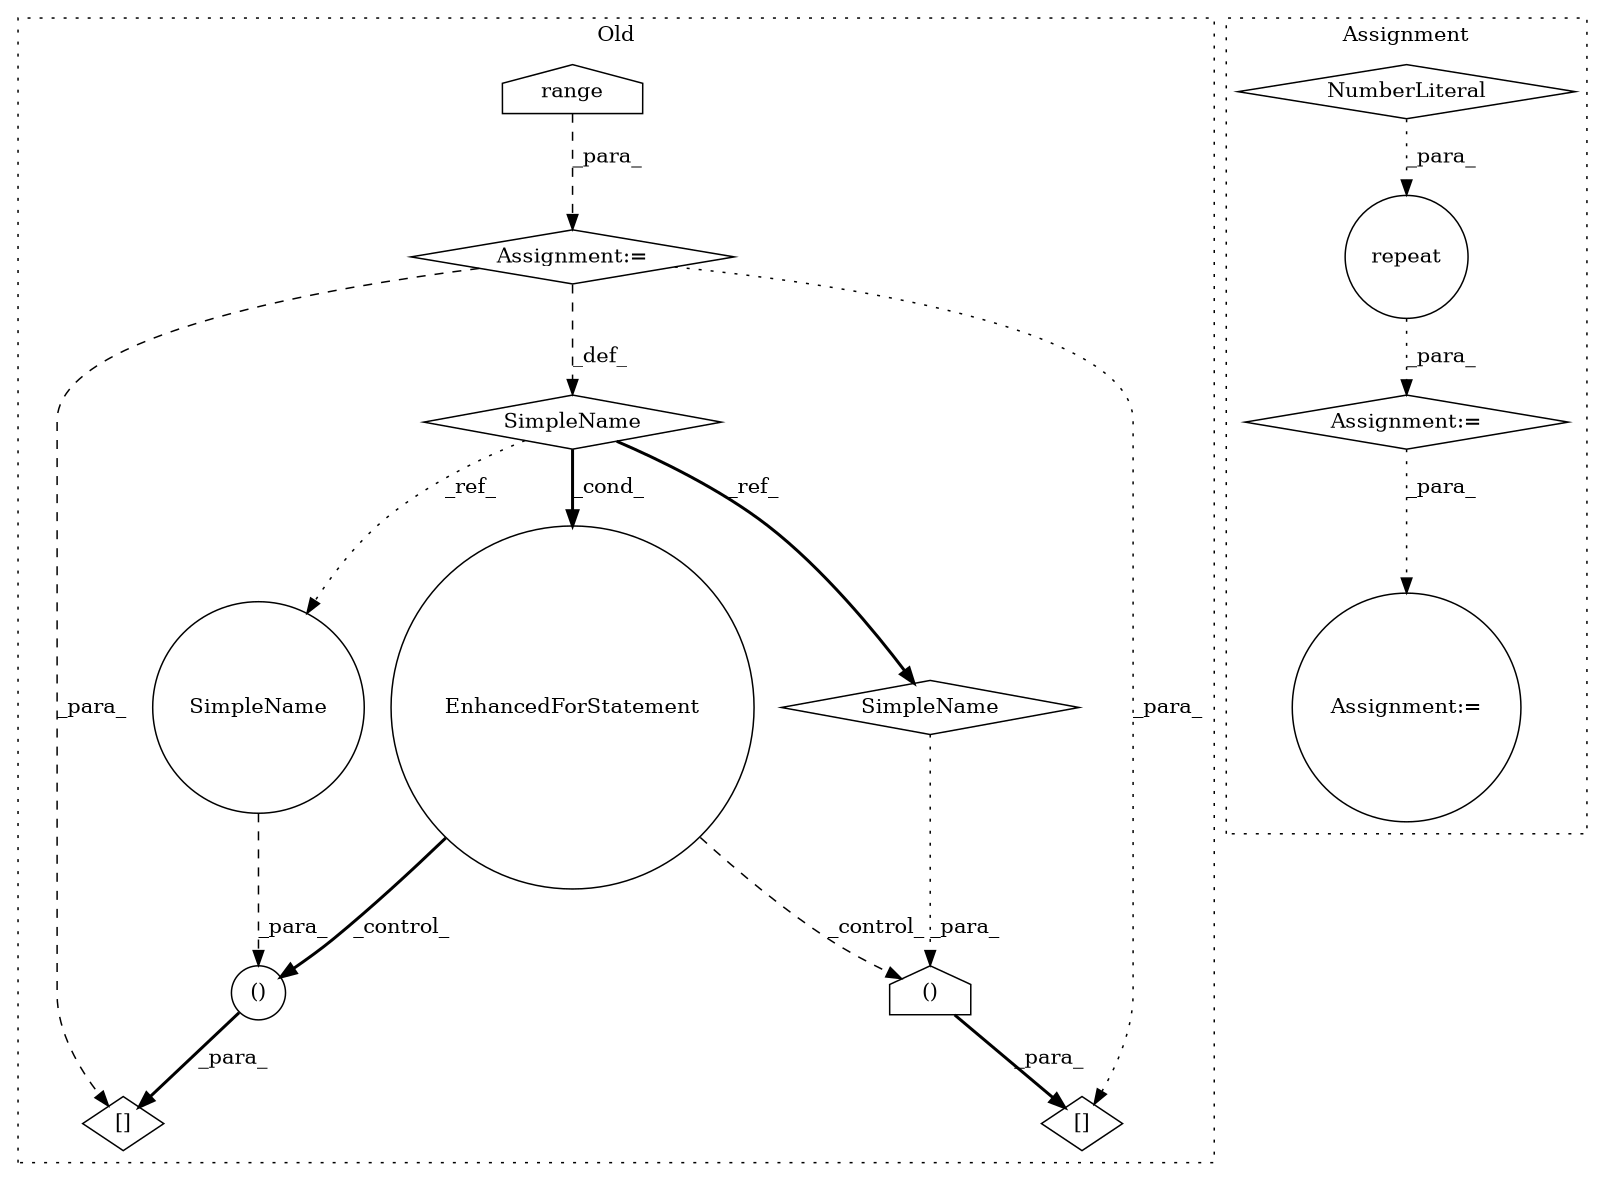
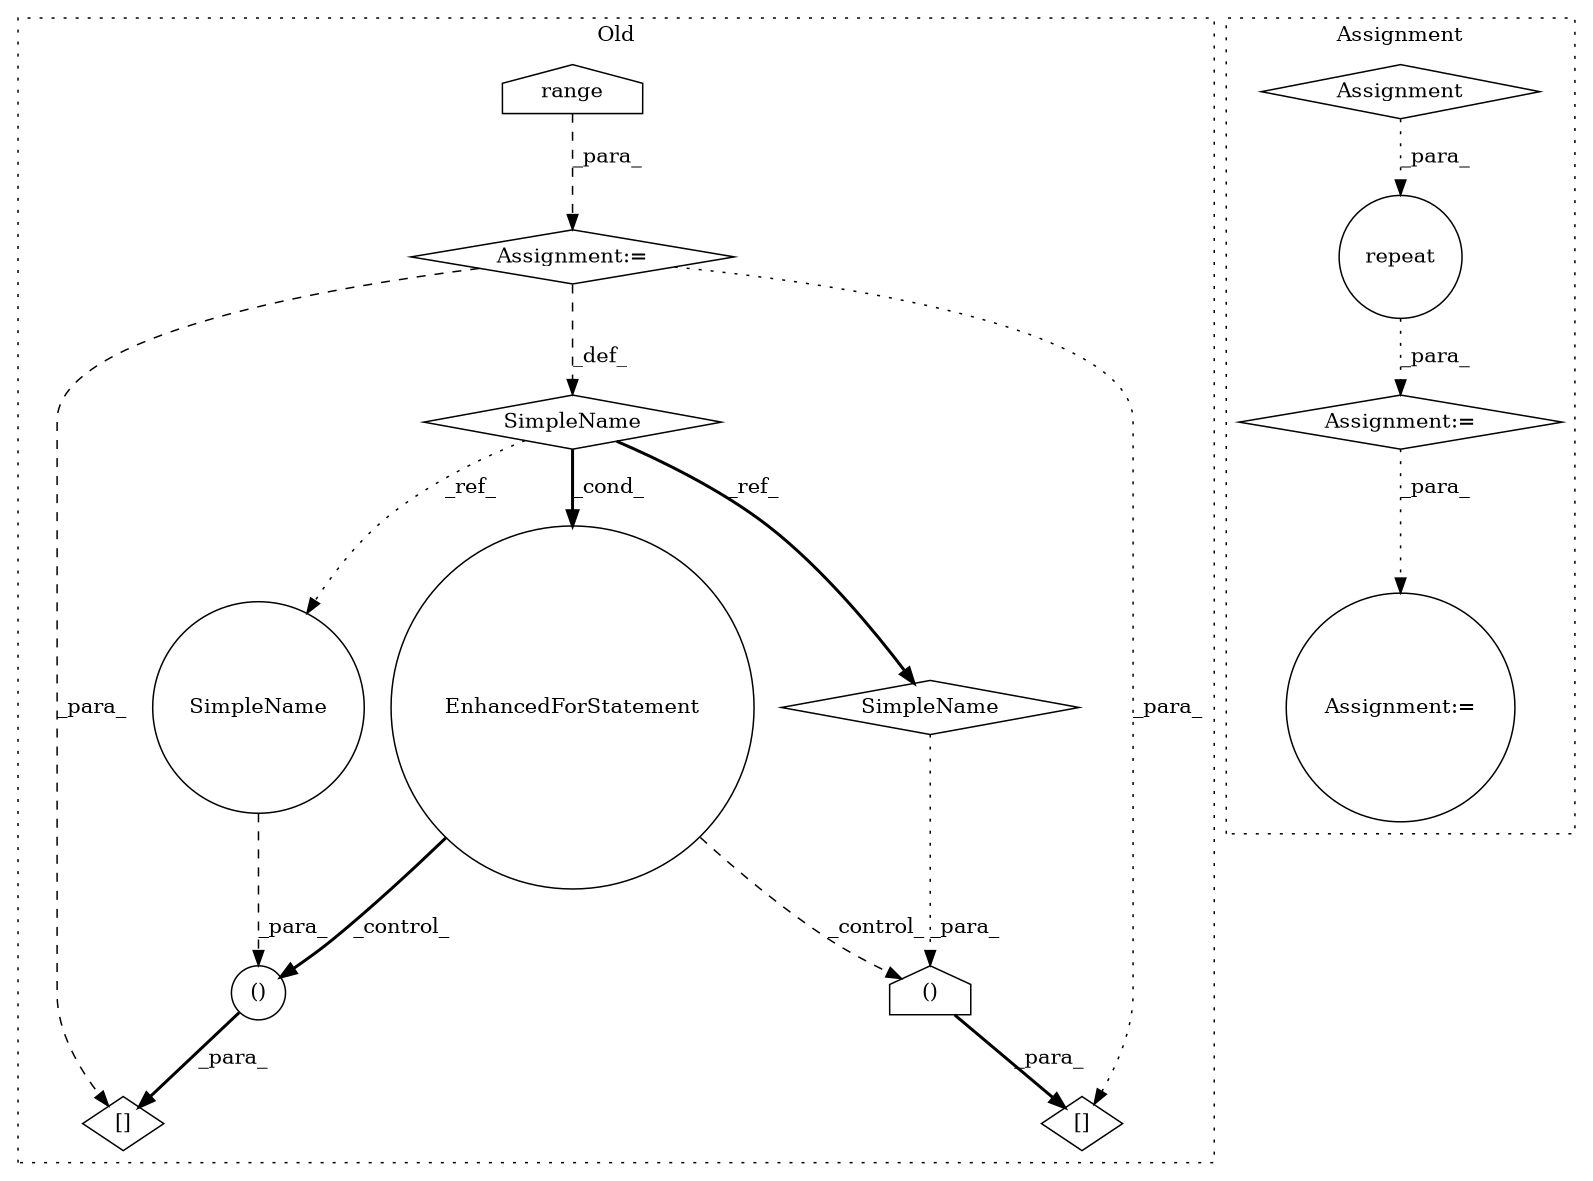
node "NumberLiteral": label "NumberLiteral" -> "Assignment"
